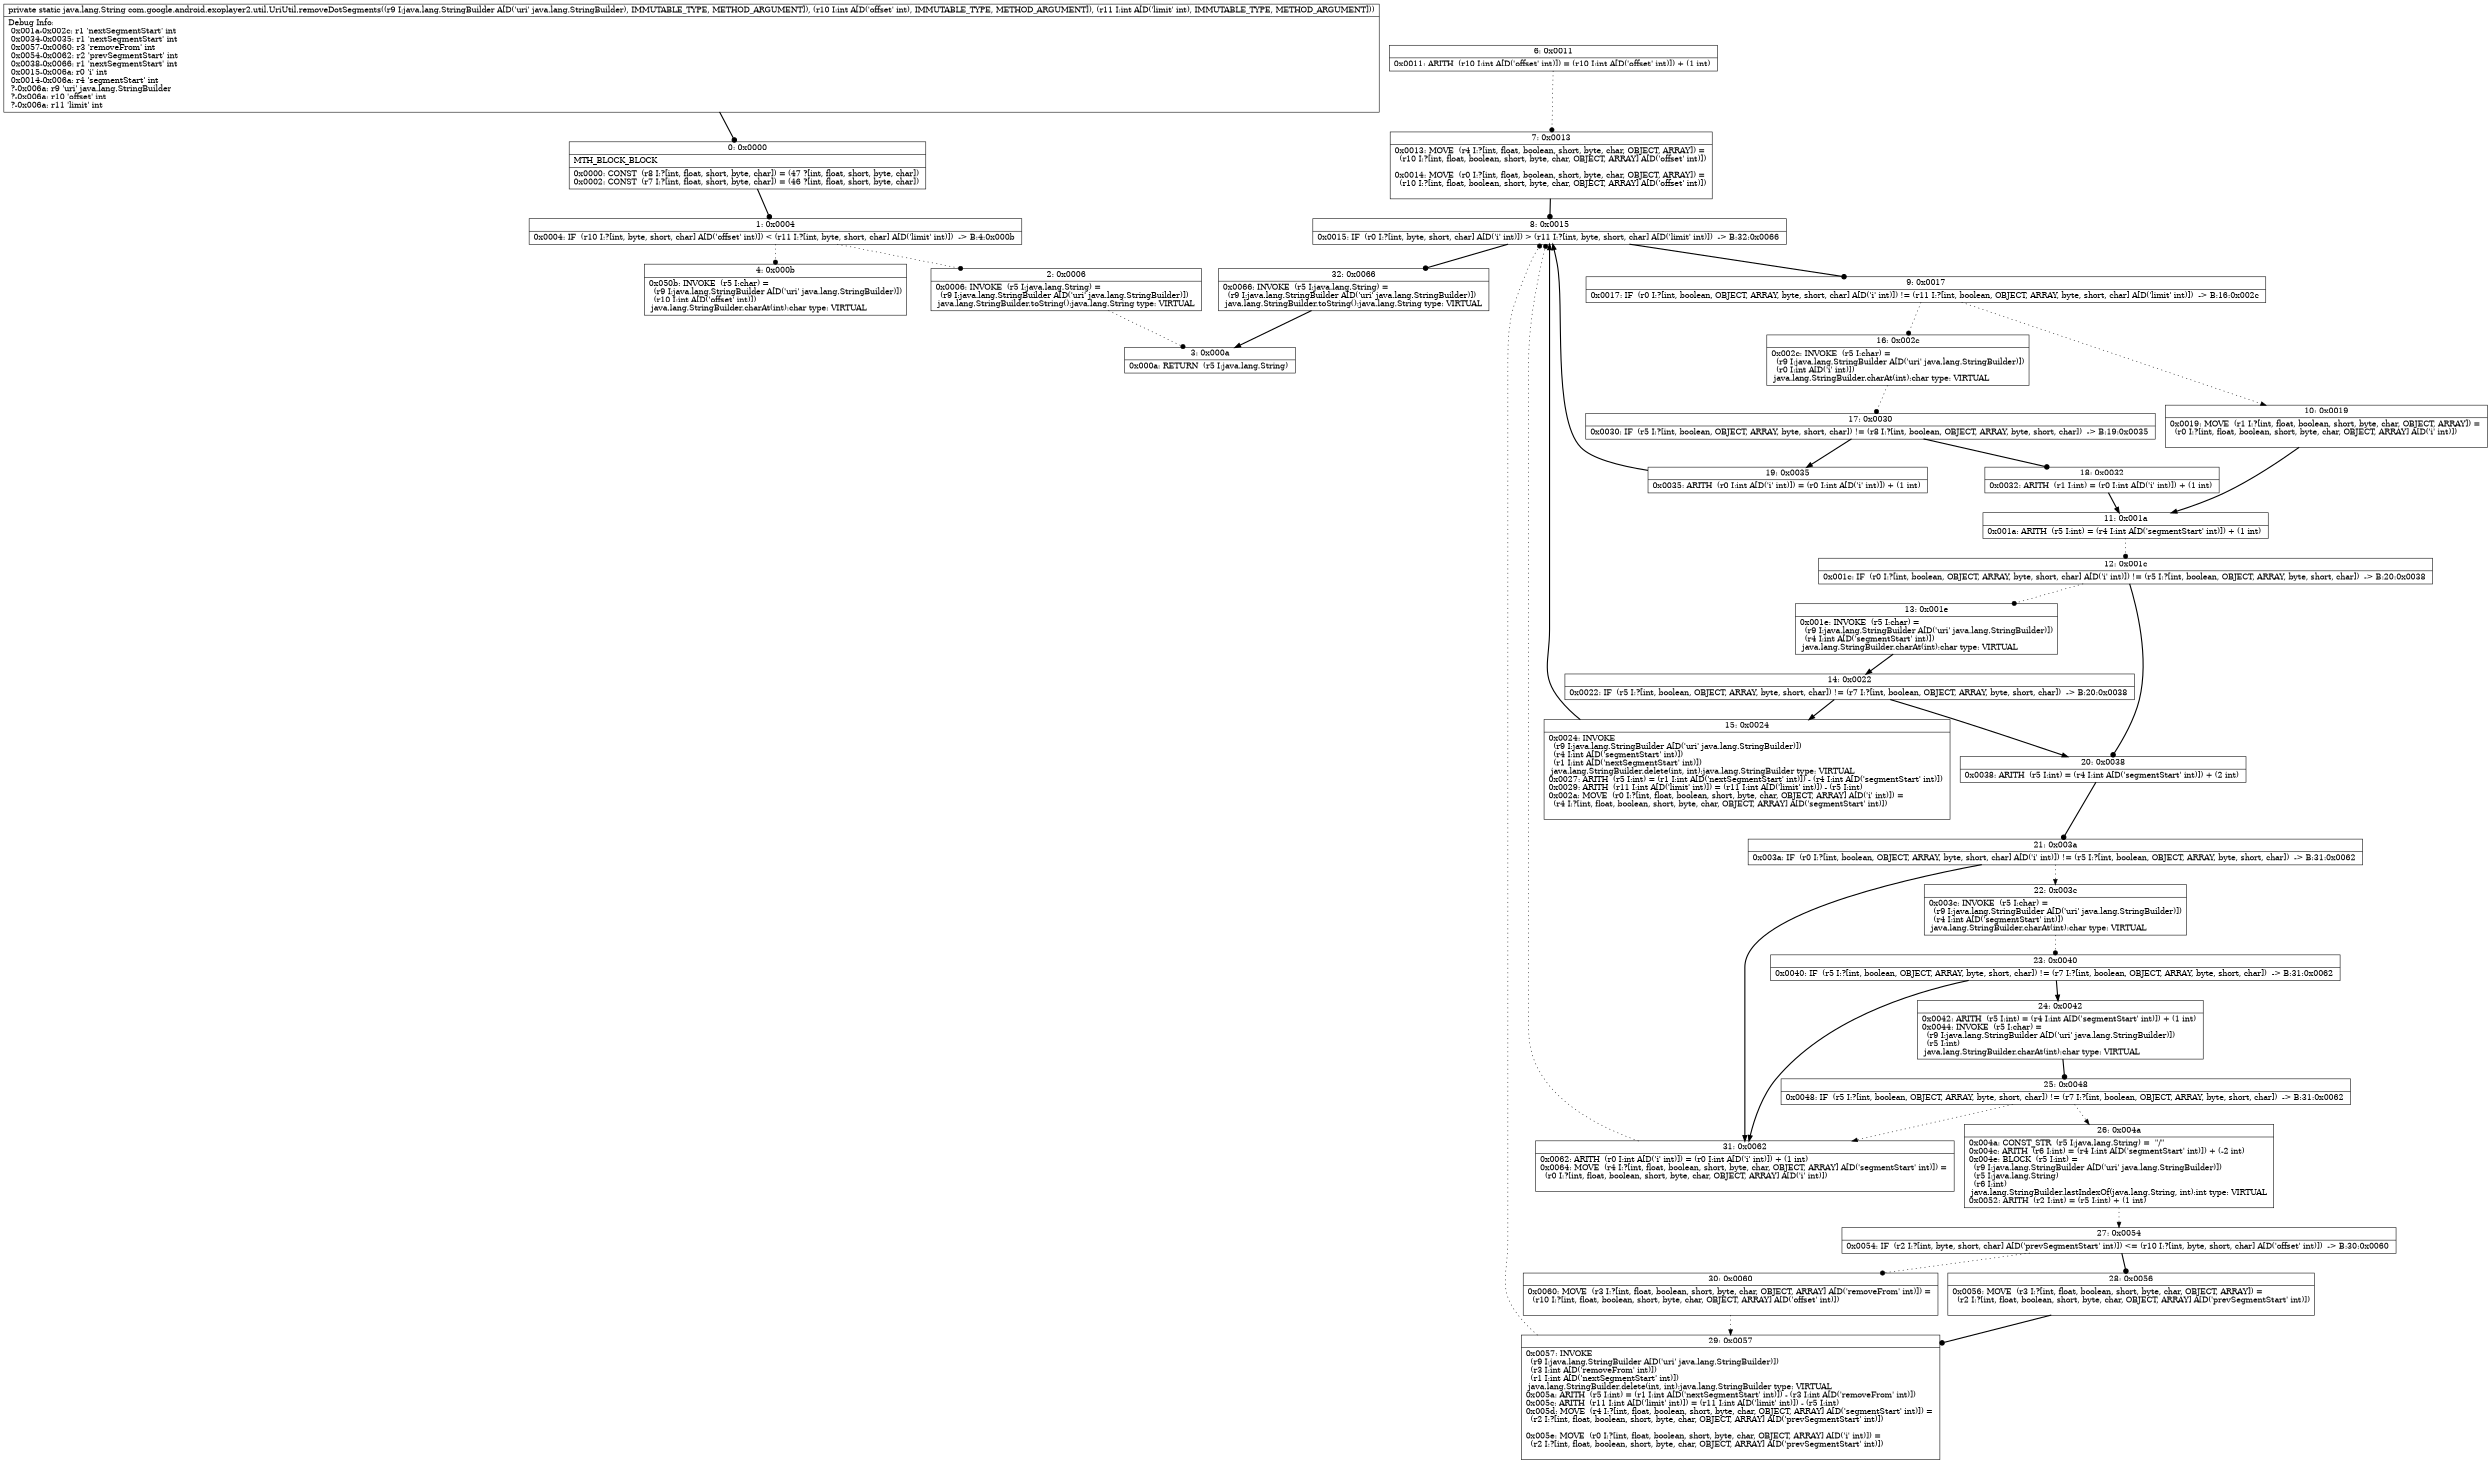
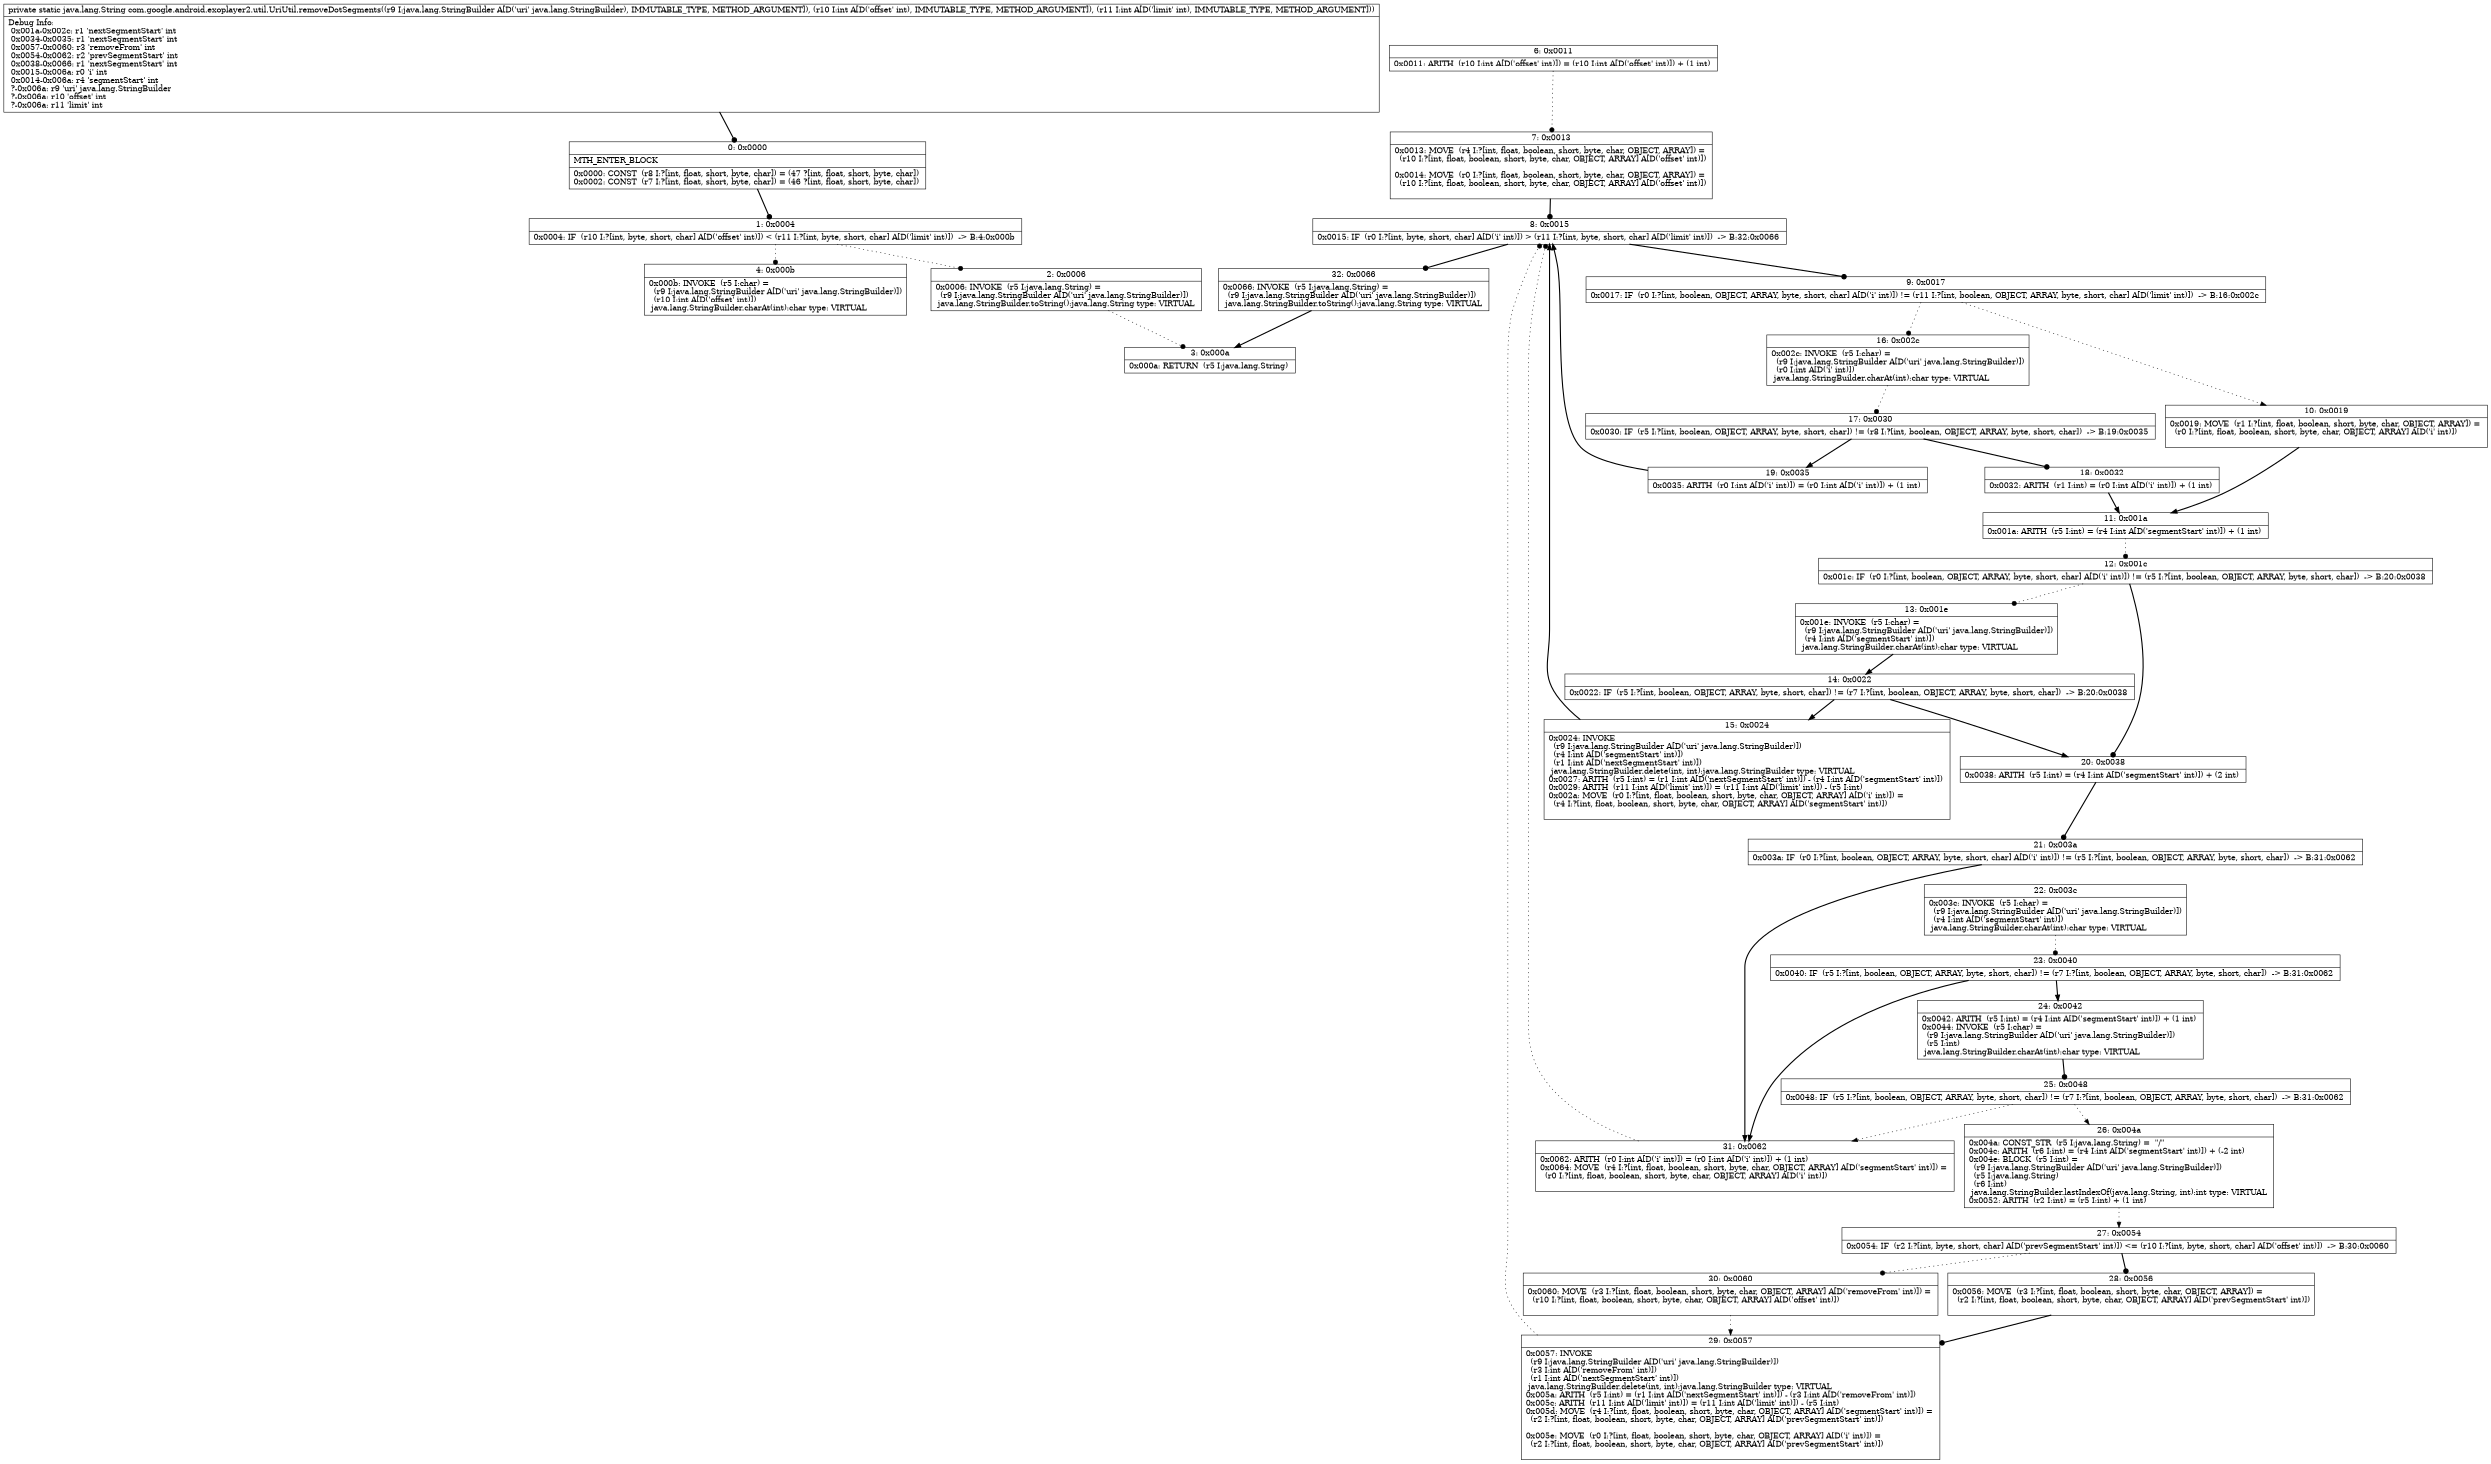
node "0: 0x0000": text "MTH_BLOCK_BLOCK" -> "MTH_ENTER_BLOCK"
node "4: 0x000b": text "0x050b: INVOKE  (r5 I:char) =" -> "0x000b: INVOKE  (r5 I:char) ="
edge "21: 0x003a" -> "22: 0x003c": removed
